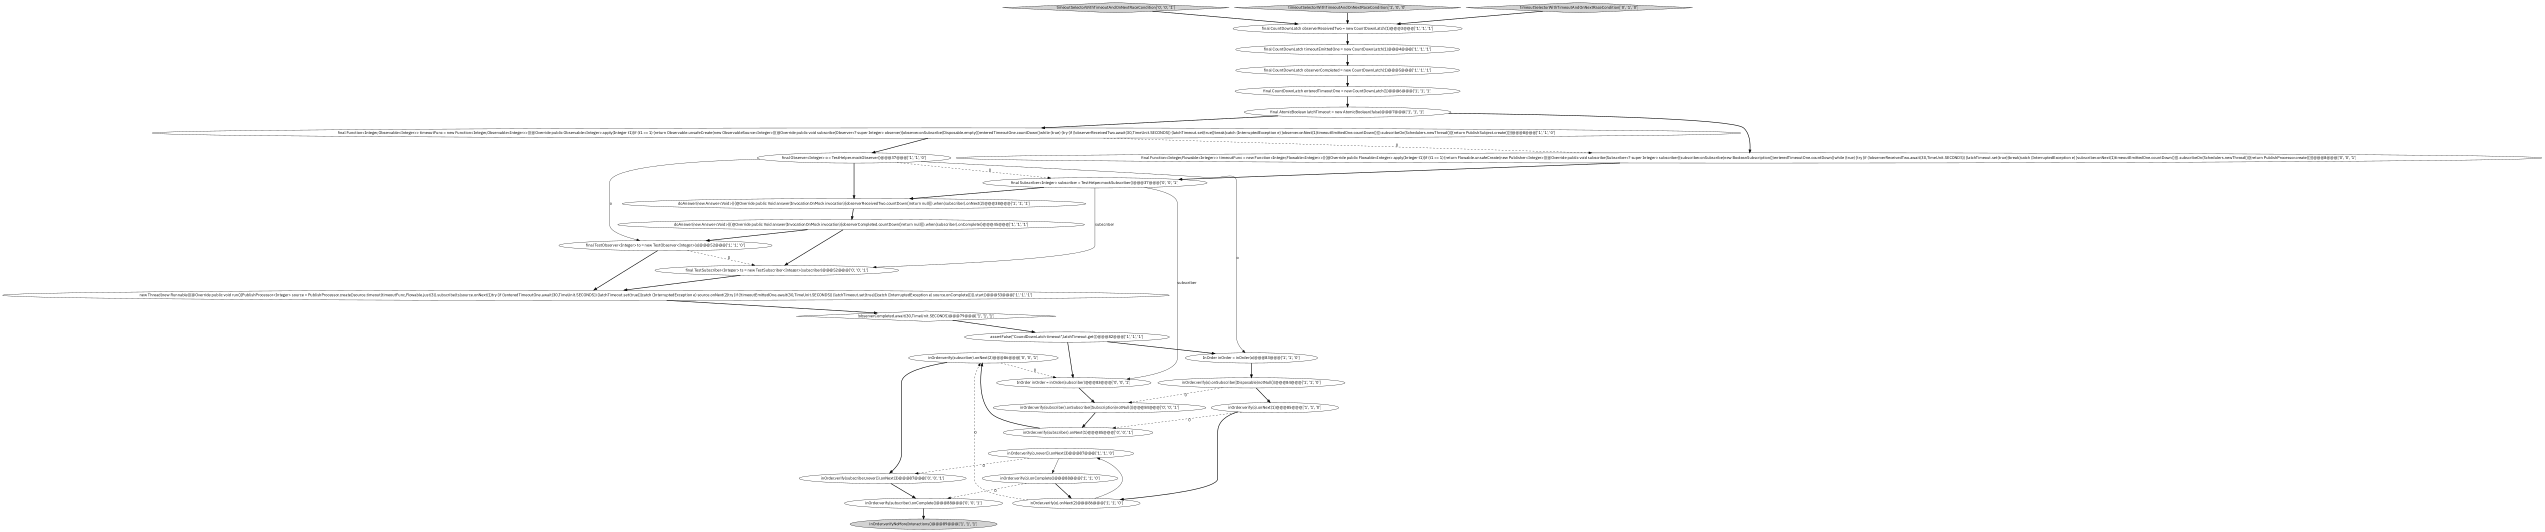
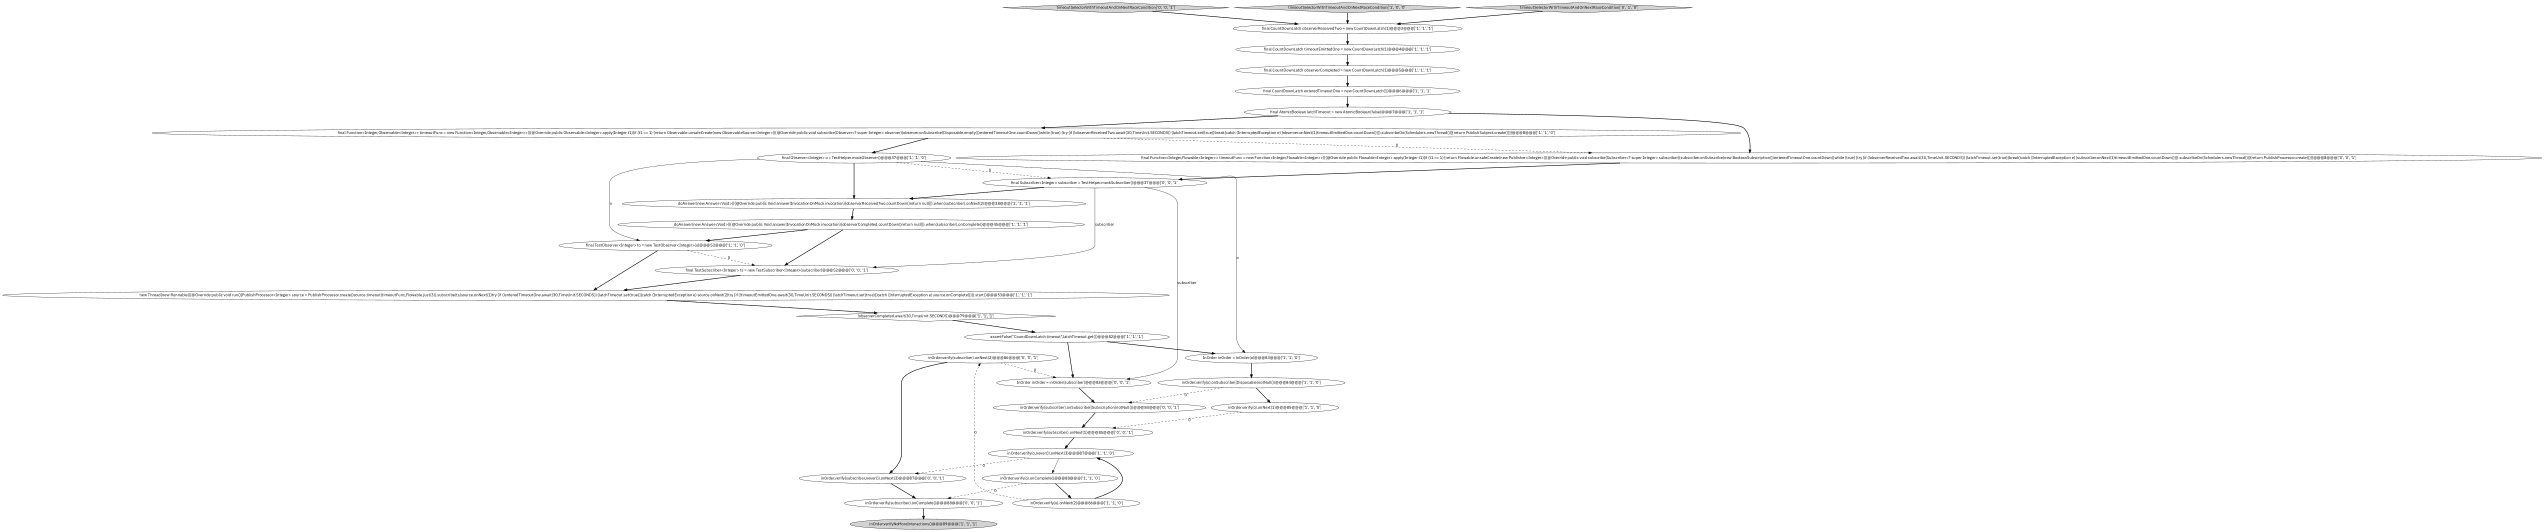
edge "inOrder.verify(subscriber).onNext(1)@@@85@@@['0', '0', '1']" -> "inOrder.verify(subscriber).onNext(2)@@@86@@@['0', '0', '1']": now "inOrder.verify(subscriber).onNext(1)@@@85@@@['0', '0', '1']" -> "inOrder.verify(o,never()).onNext(3)@@@87@@@['1', '1', '0']"
edge "inOrder.verify(o).onNext(2)@@@86@@@['1', '1', '0']" -> "inOrder.verify(o,never()).onNext(3)@@@87@@@['1', '1', '0']": style solid -> bold
edge "inOrder.verify(o).onNext(1)@@@85@@@['1', '1', '0']" -> "inOrder.verify(o).onNext(2)@@@86@@@['1', '1', '0']": removed
